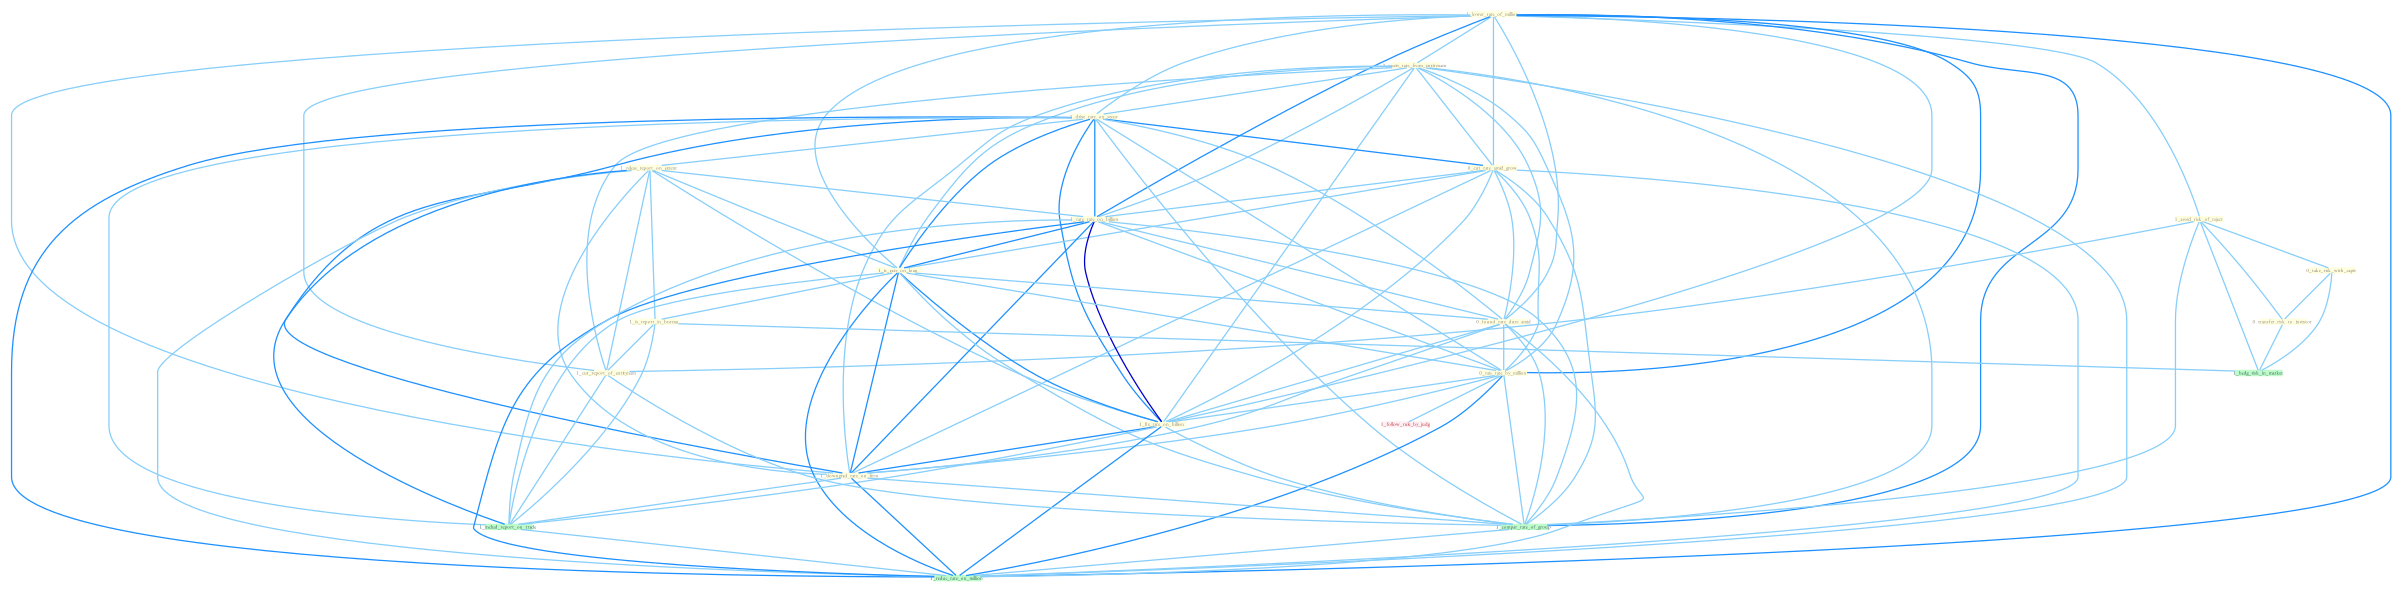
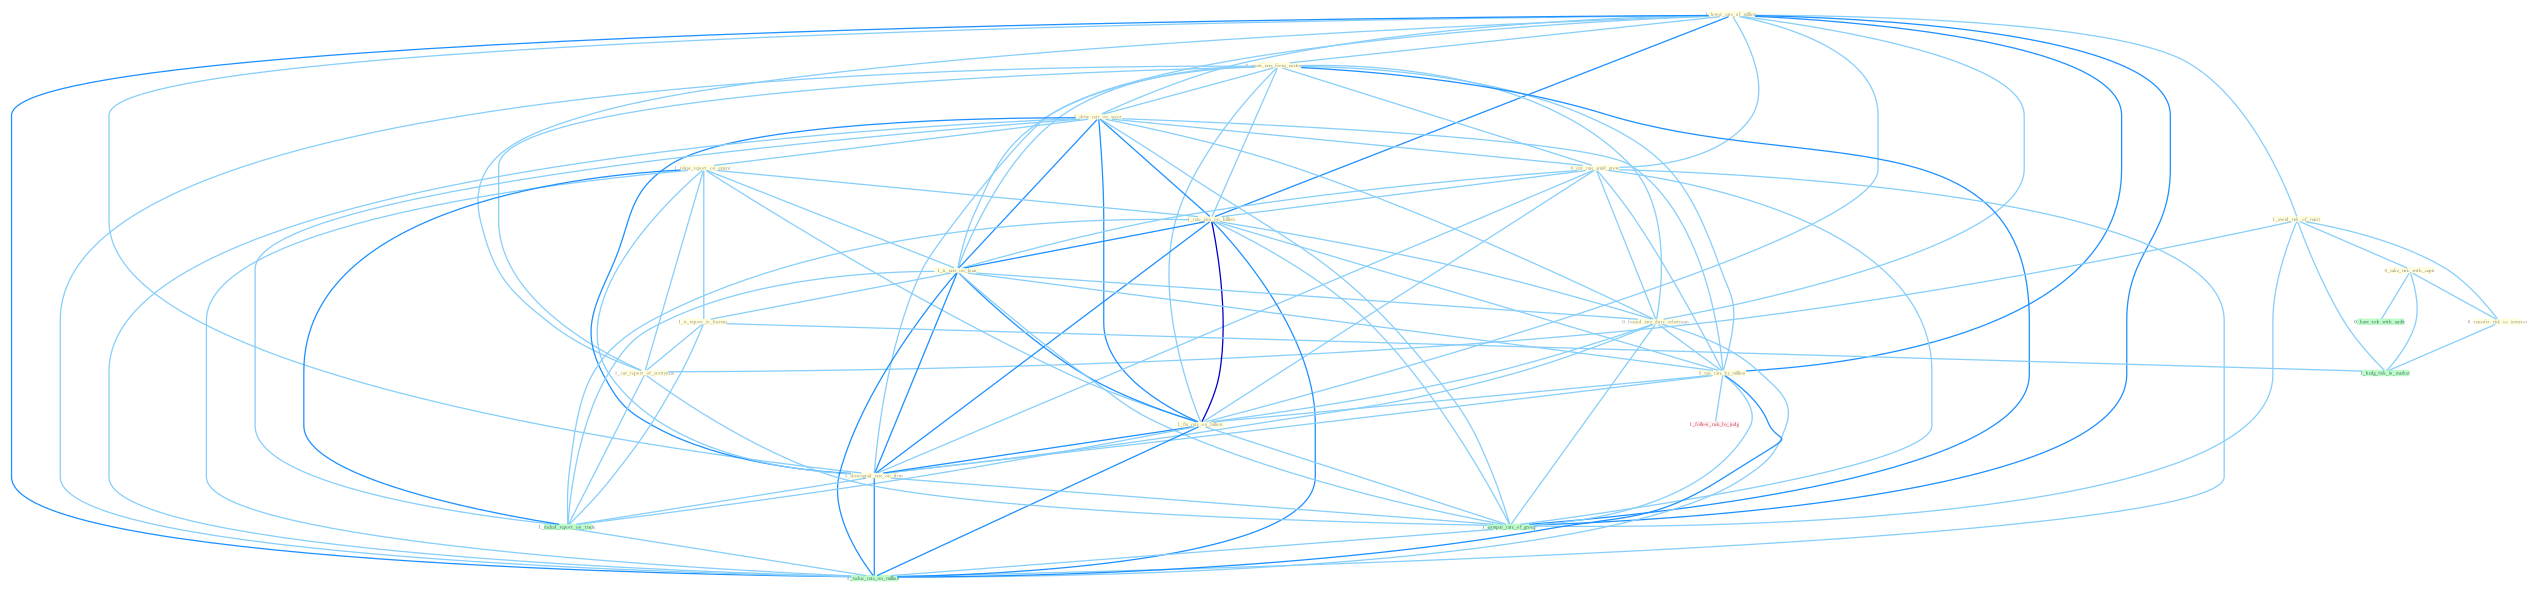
edge "1_drive_rate_on_secur" -- "0_cut_rate_amid_grow": color #1e90ff -> #87cefa
edge "1_drive_rate_on_secur" -- "1_reduc_rate_on_million": color #1e90ff -> #87cefa
edge "0_receiv_rate_from_entitynam" -- "1_compar_rate_of_group": color #87cefa -> #1e90ff
node "0_found_rate_dure_amid": label "0_found_rate_dure_amid" -> "0_found_rate_dure_othernum"
node "0_have_role_with_audit": added
